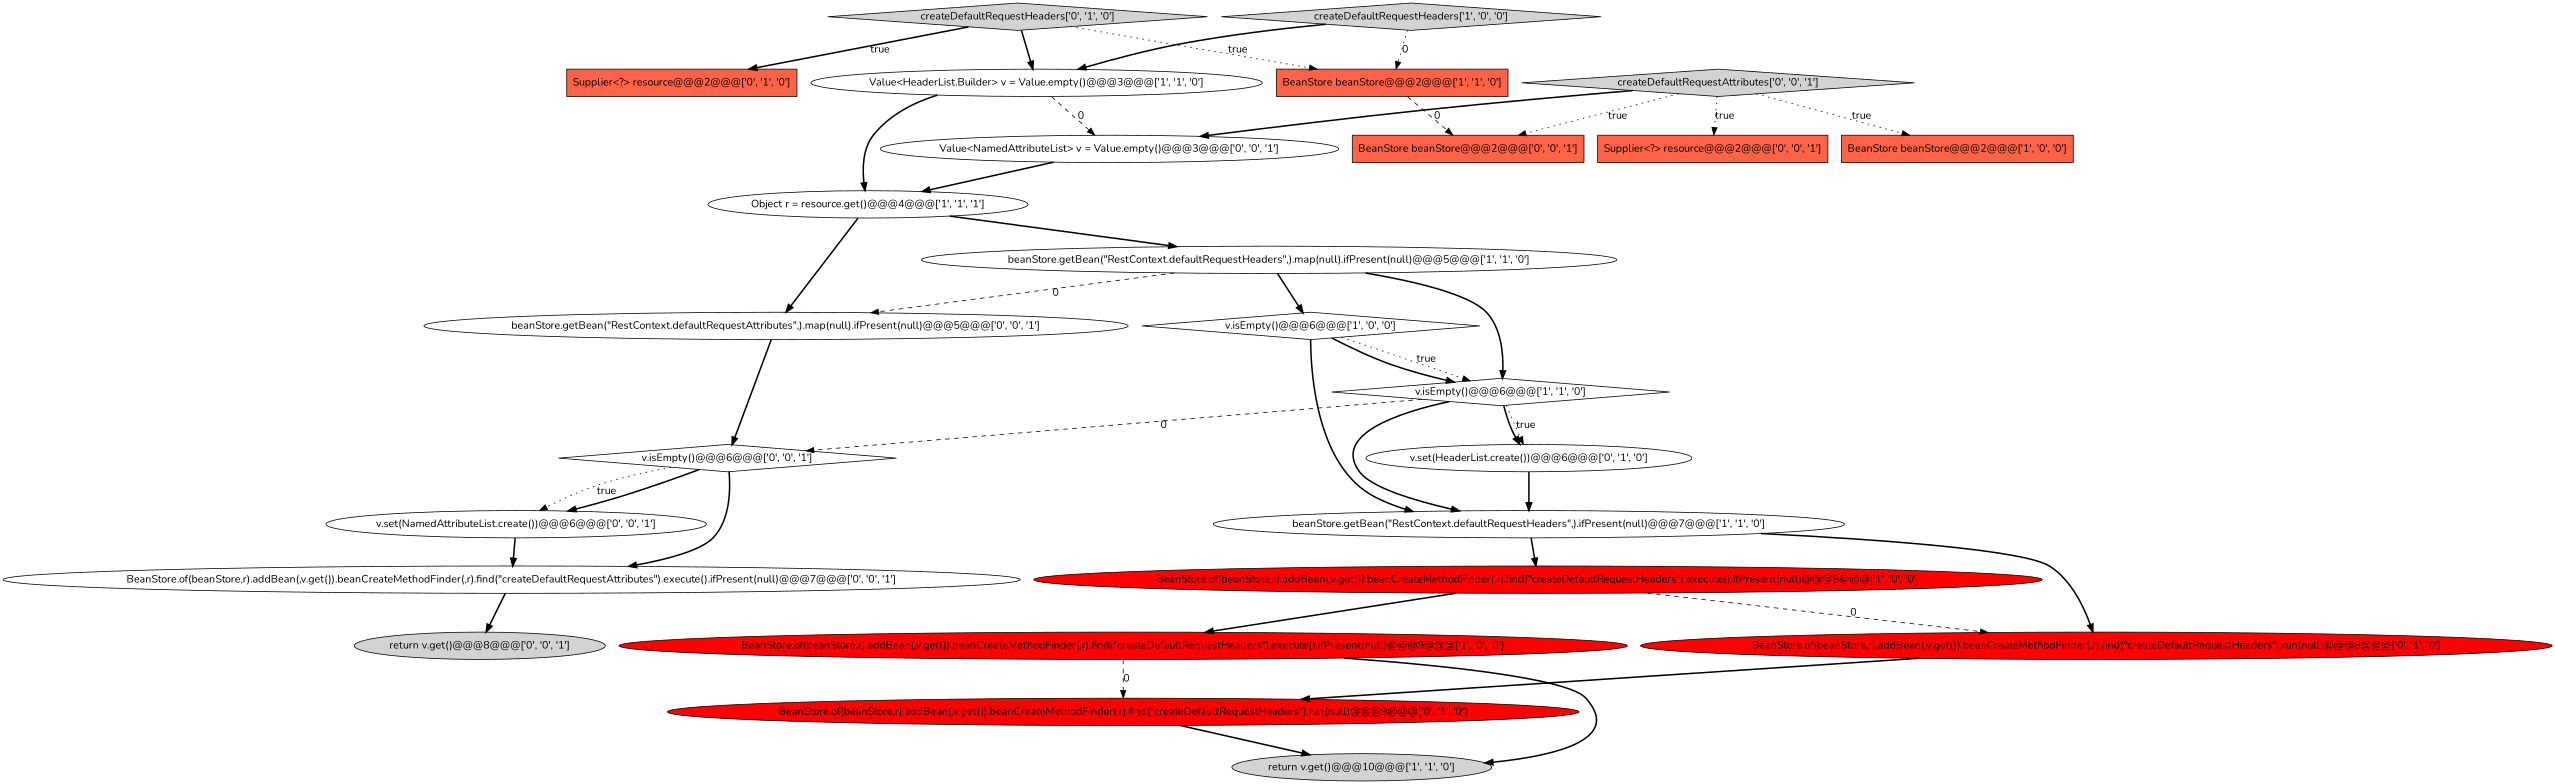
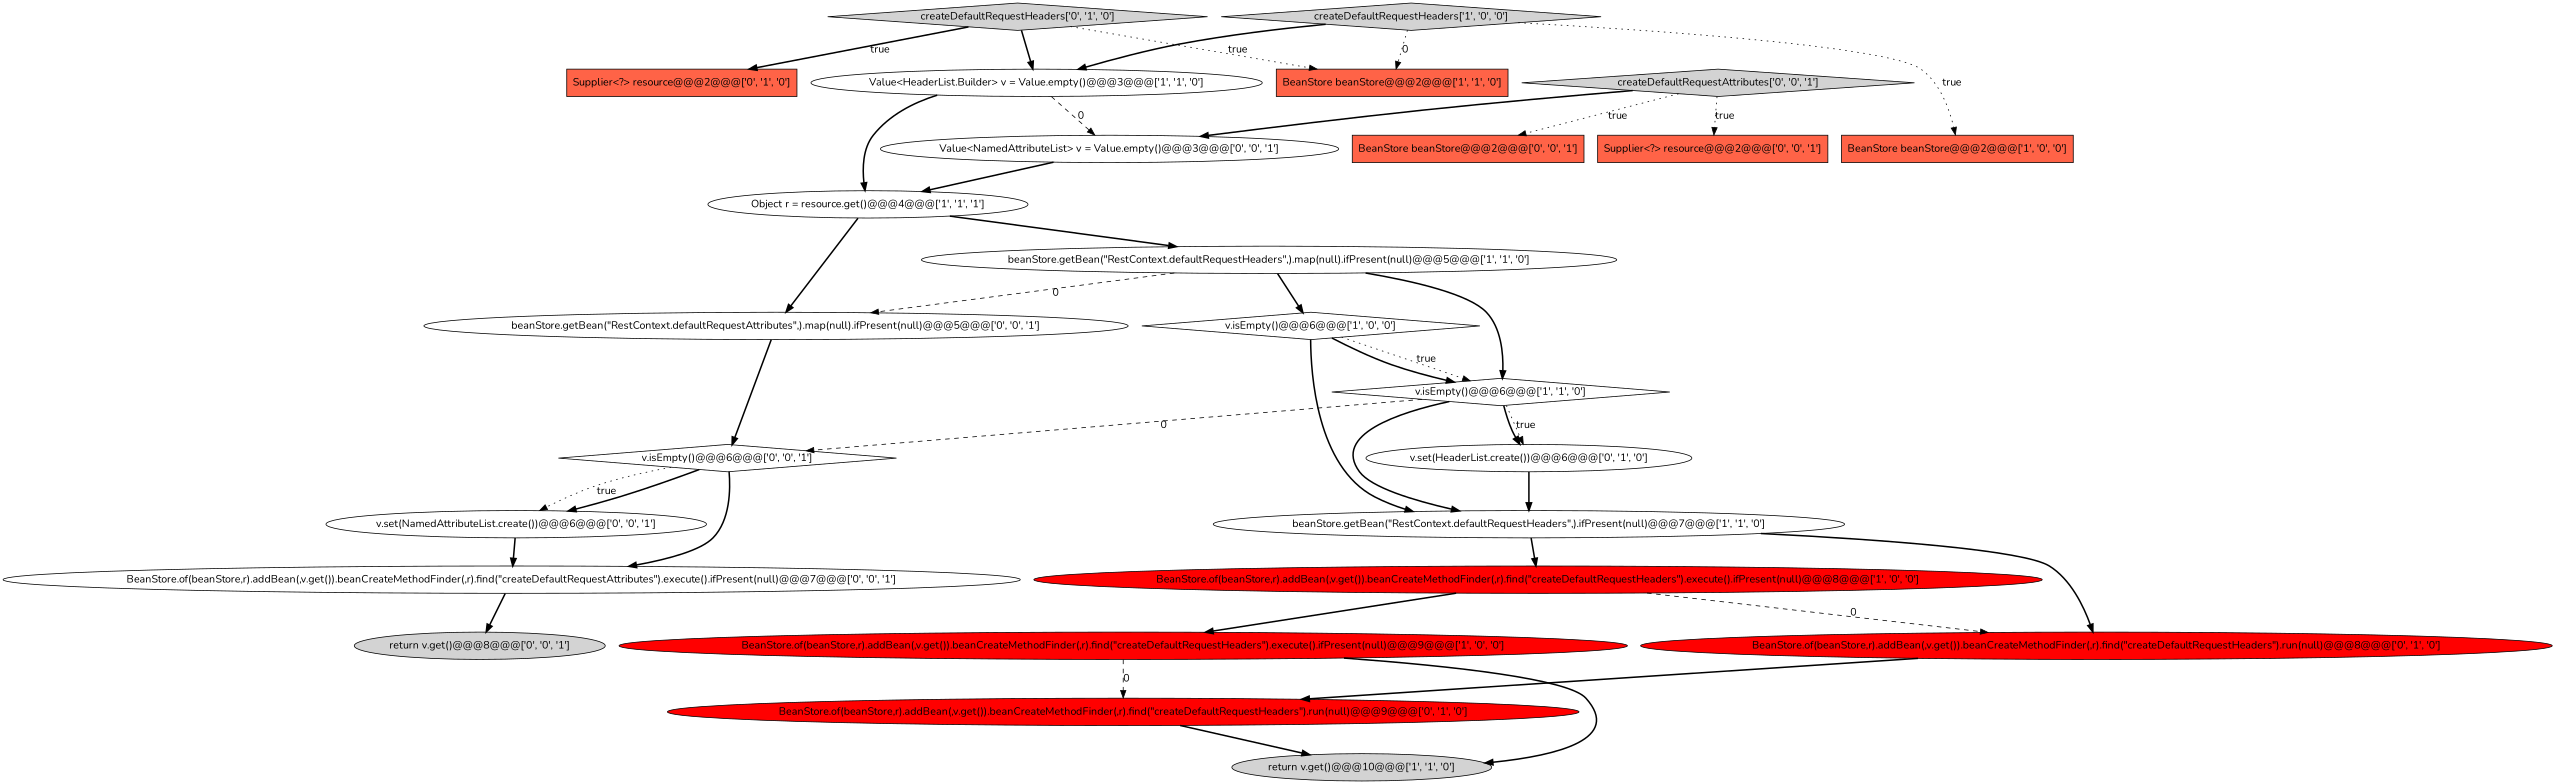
edge "BeanStore beanStore@@@2@@@['1', '1', '0']" -> "BeanStore beanStore@@@2@@@['0', '0', '1']": removed, label "0"
edge "createDefaultRequestAttributes['0', '0', '1']" -> "BeanStore beanStore@@@2@@@['1', '0', '0']": now "createDefaultRequestHeaders['1', '0', '0']" -> "BeanStore beanStore@@@2@@@['1', '0', '0']"
